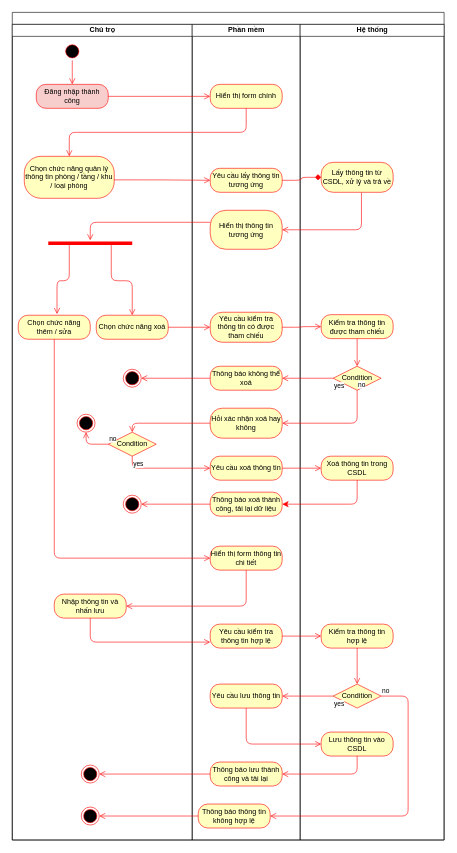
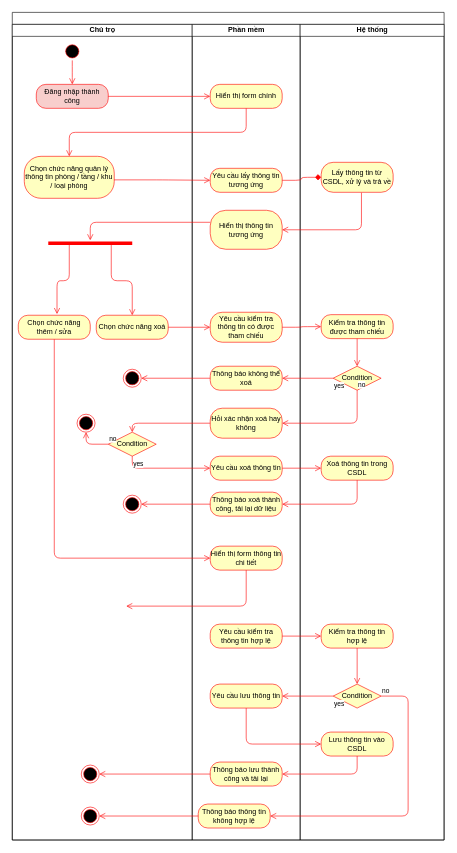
edge "Xoá thông tin trong CSDL" -> "Thông báo xoá thành công, tải lại dữ liệu": arrowhead classic -> open
node "Nhập thông tin và nhấn lưu": removed
edge "Nhập thông tin và nhấn lưu" -> "Yêu cầu kiểm tra thông tin hợp lệ": removed
